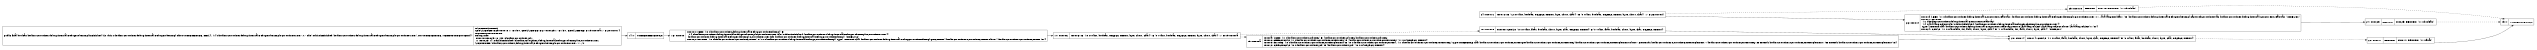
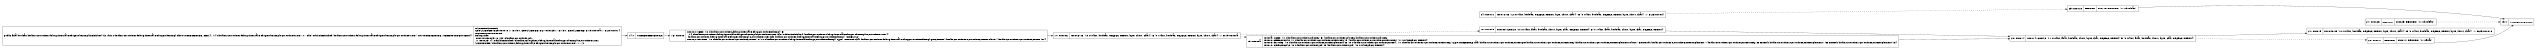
edge "25: 0x001e" -> "15: ?": style dashed -> solid
node "26: 0x001f": removed
node "21: 0x0015": added
